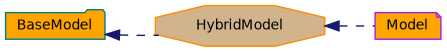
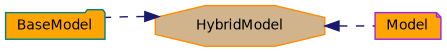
edge "HybridModel" -> "BaseModel": reversed
